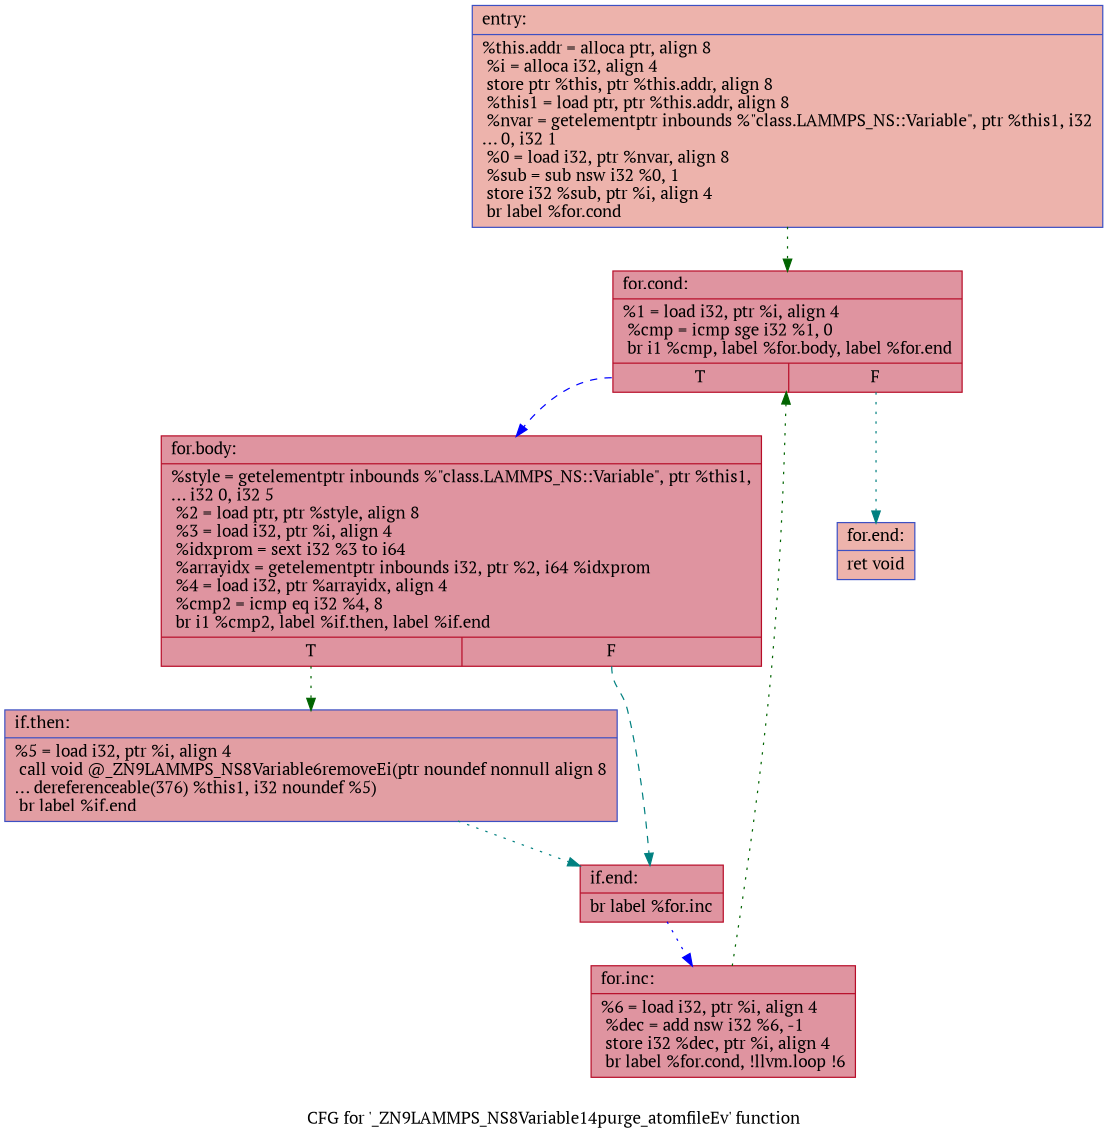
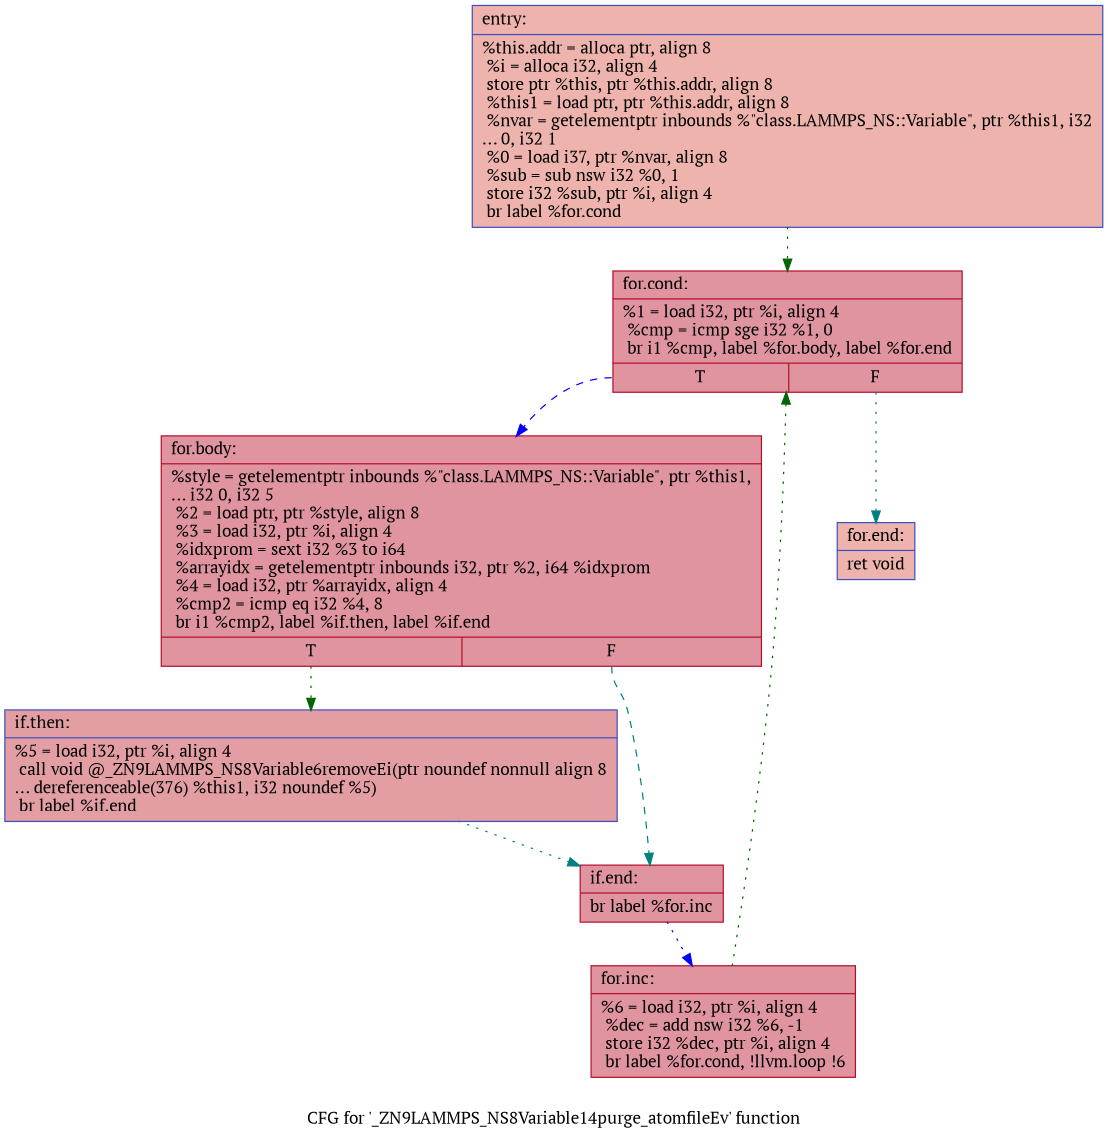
node "entry:": text "%0 = load i32, ptr %nvar, align 8" -> "%0 = load i37, ptr %nvar, align 8"
